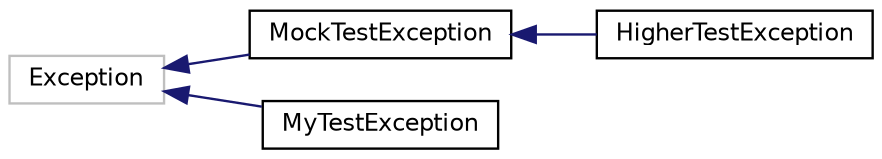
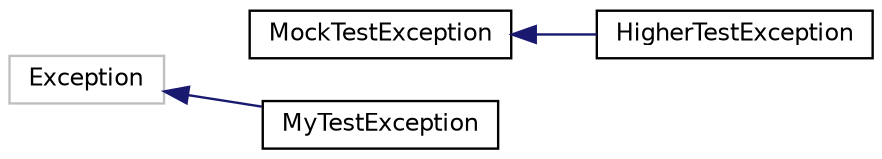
edge "MockTestException" -> "Exception": removed
